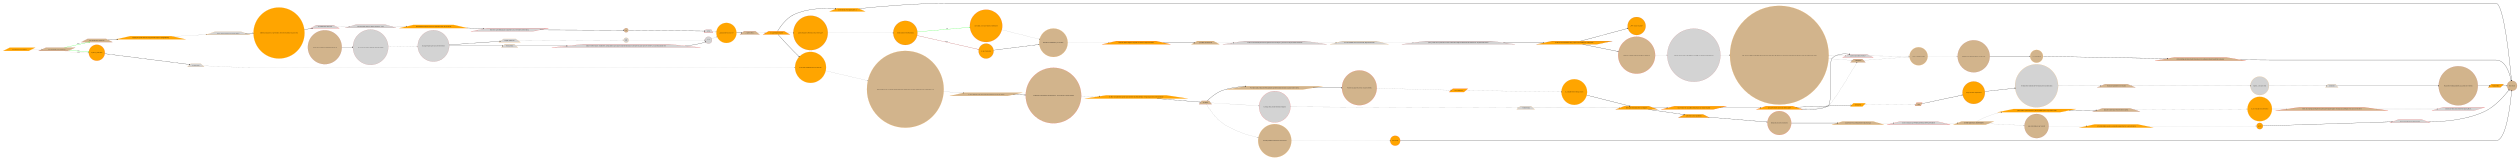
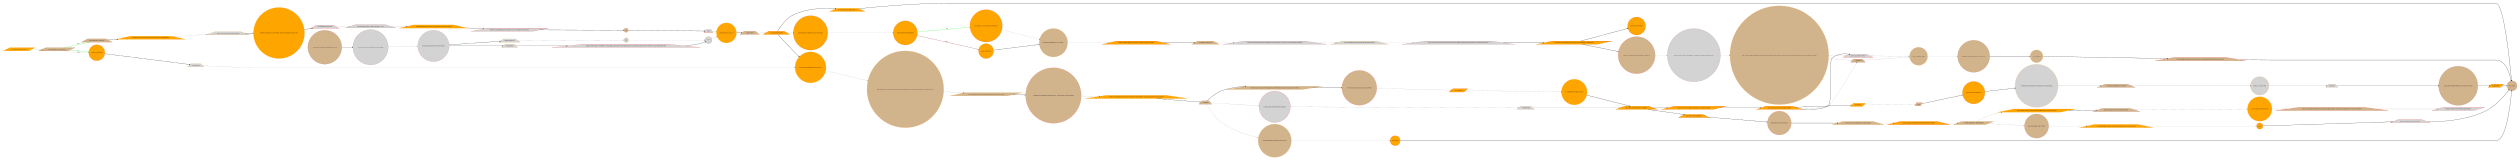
node "lo sería excepto que TENGO QUE ESCUCHAR LOS RUIDOS": fillcolor lightgrey -> orange
